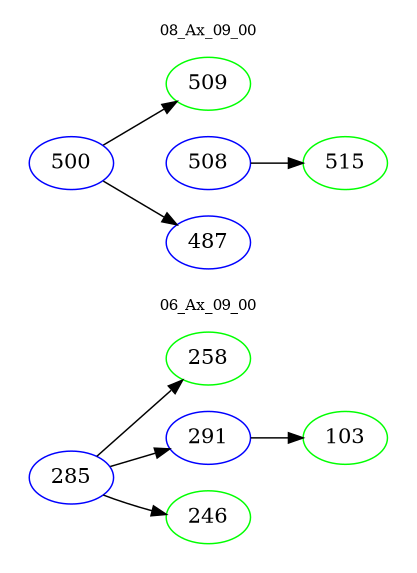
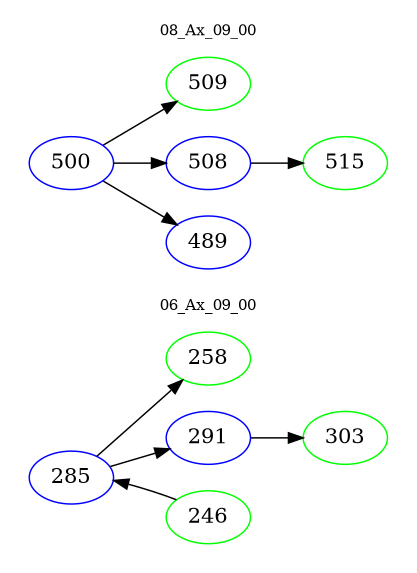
edge "500" -> "508": added
node "487": label "487" -> "489"
node "103": label "103" -> "303"
edge "285" -> "246": reversed
